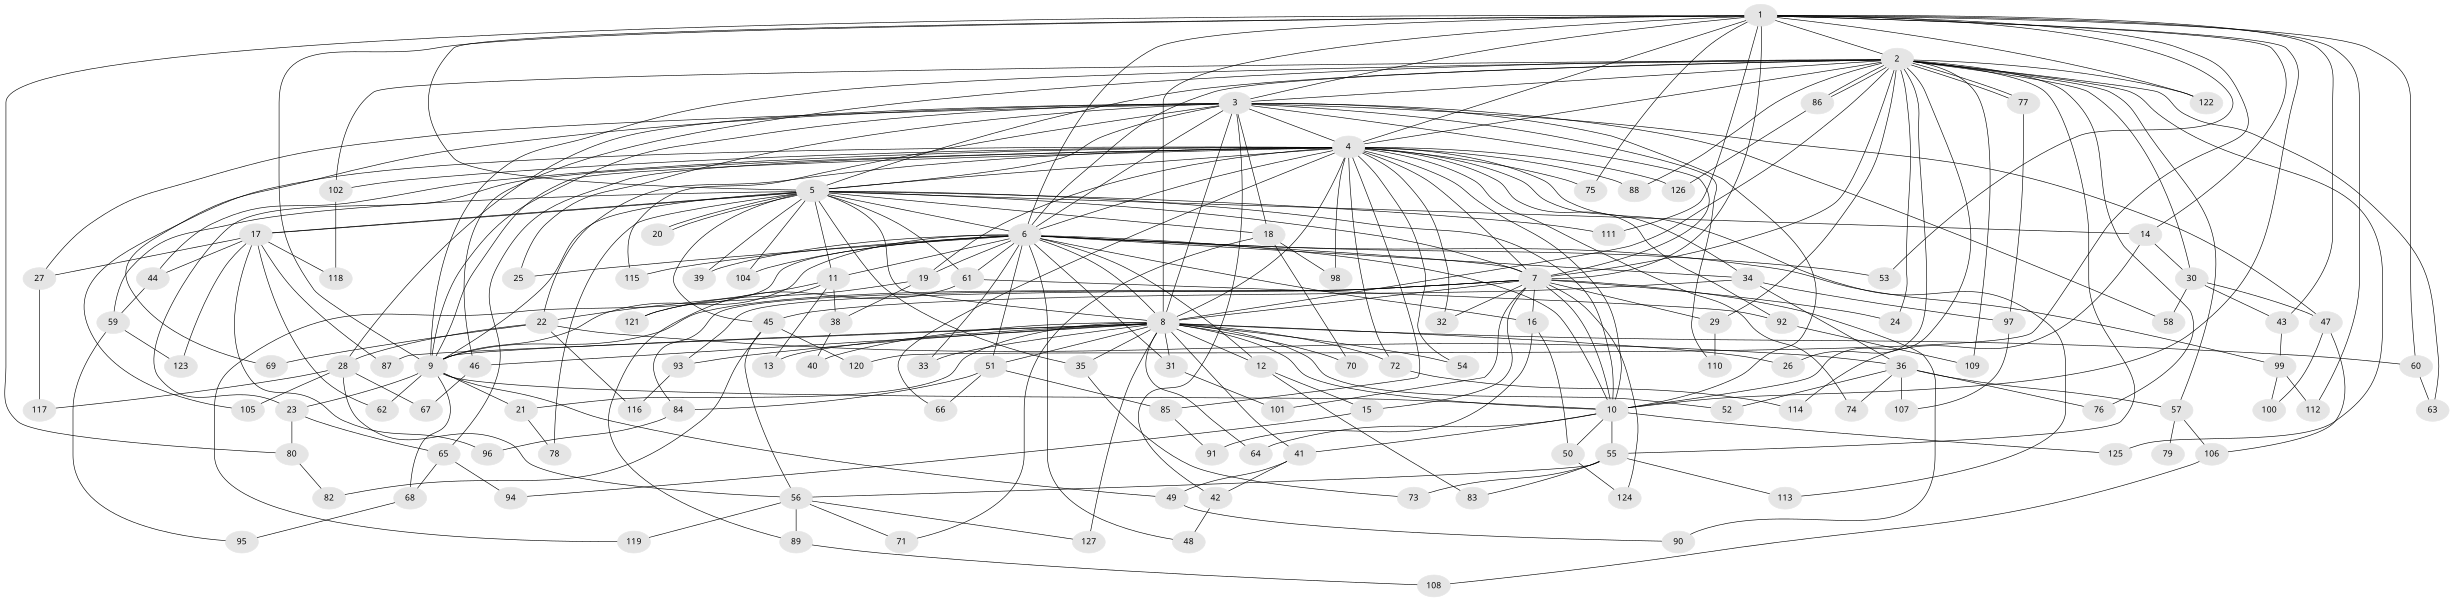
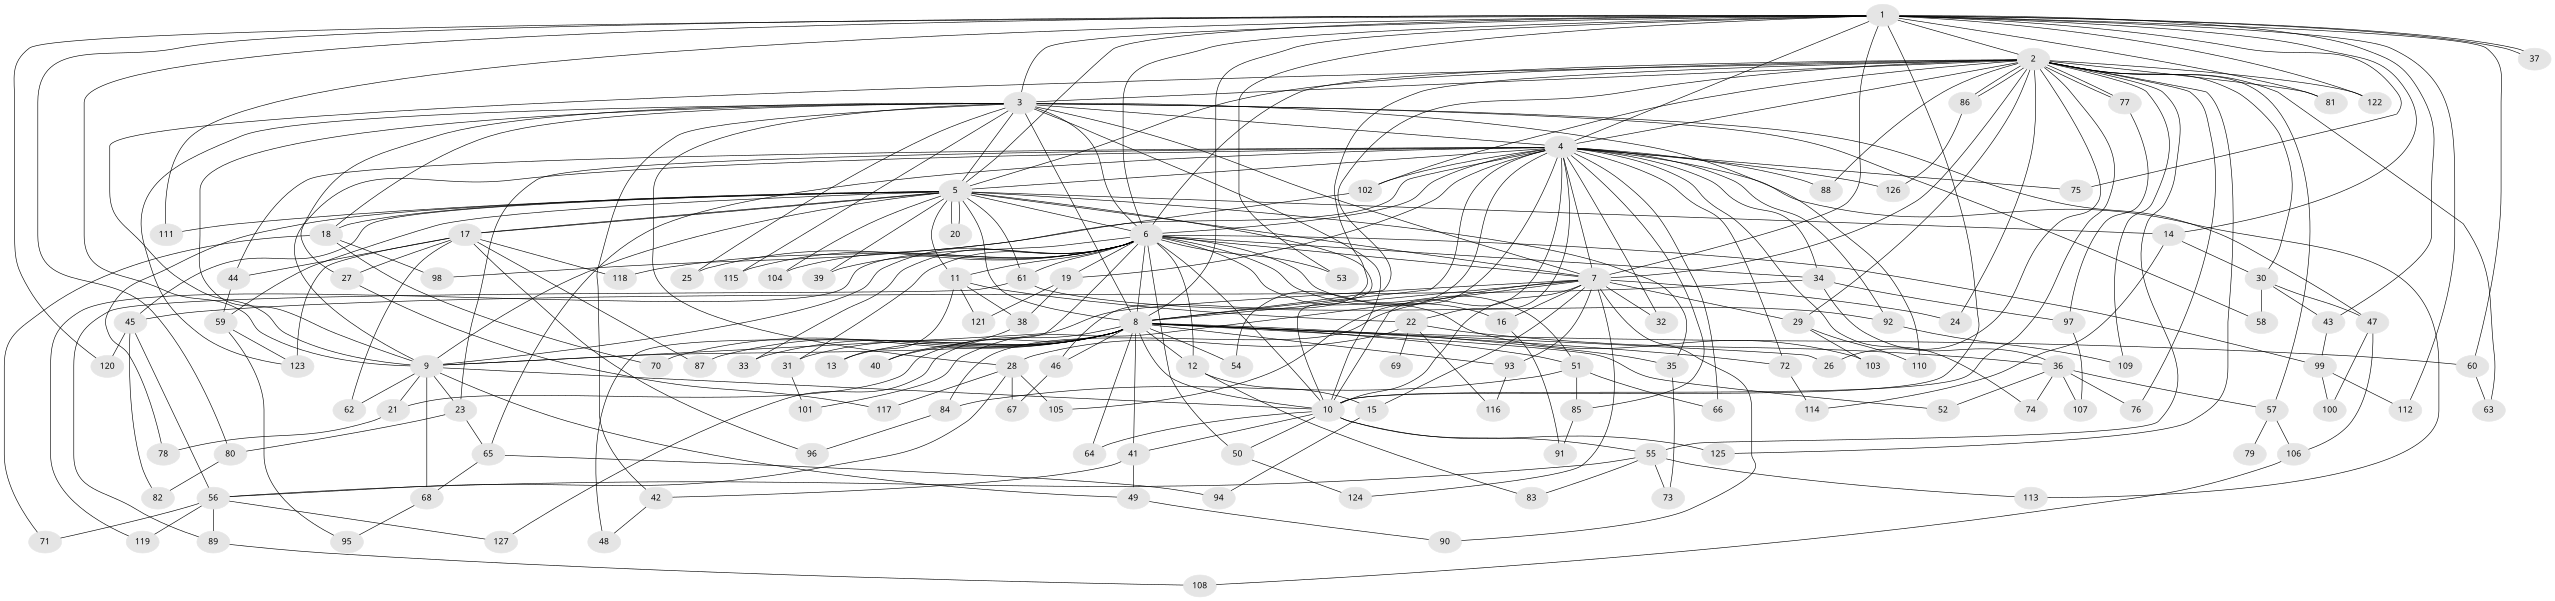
node "37": added
node "81": added
edge "3" -- "69": now "3" -- "123"
node "103": added
edge "16" -- "50": now "6" -- "50"
